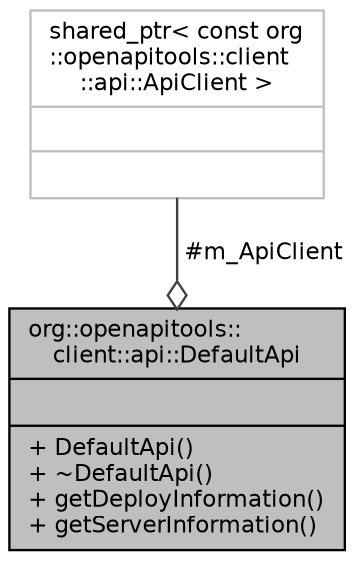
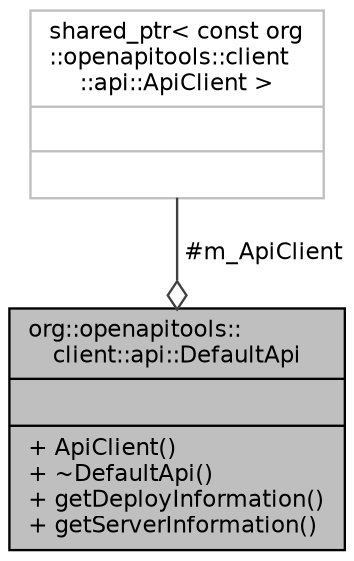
node "org::openapitools::": text "+ DefaultApi()" -> "+ ApiClient()"
